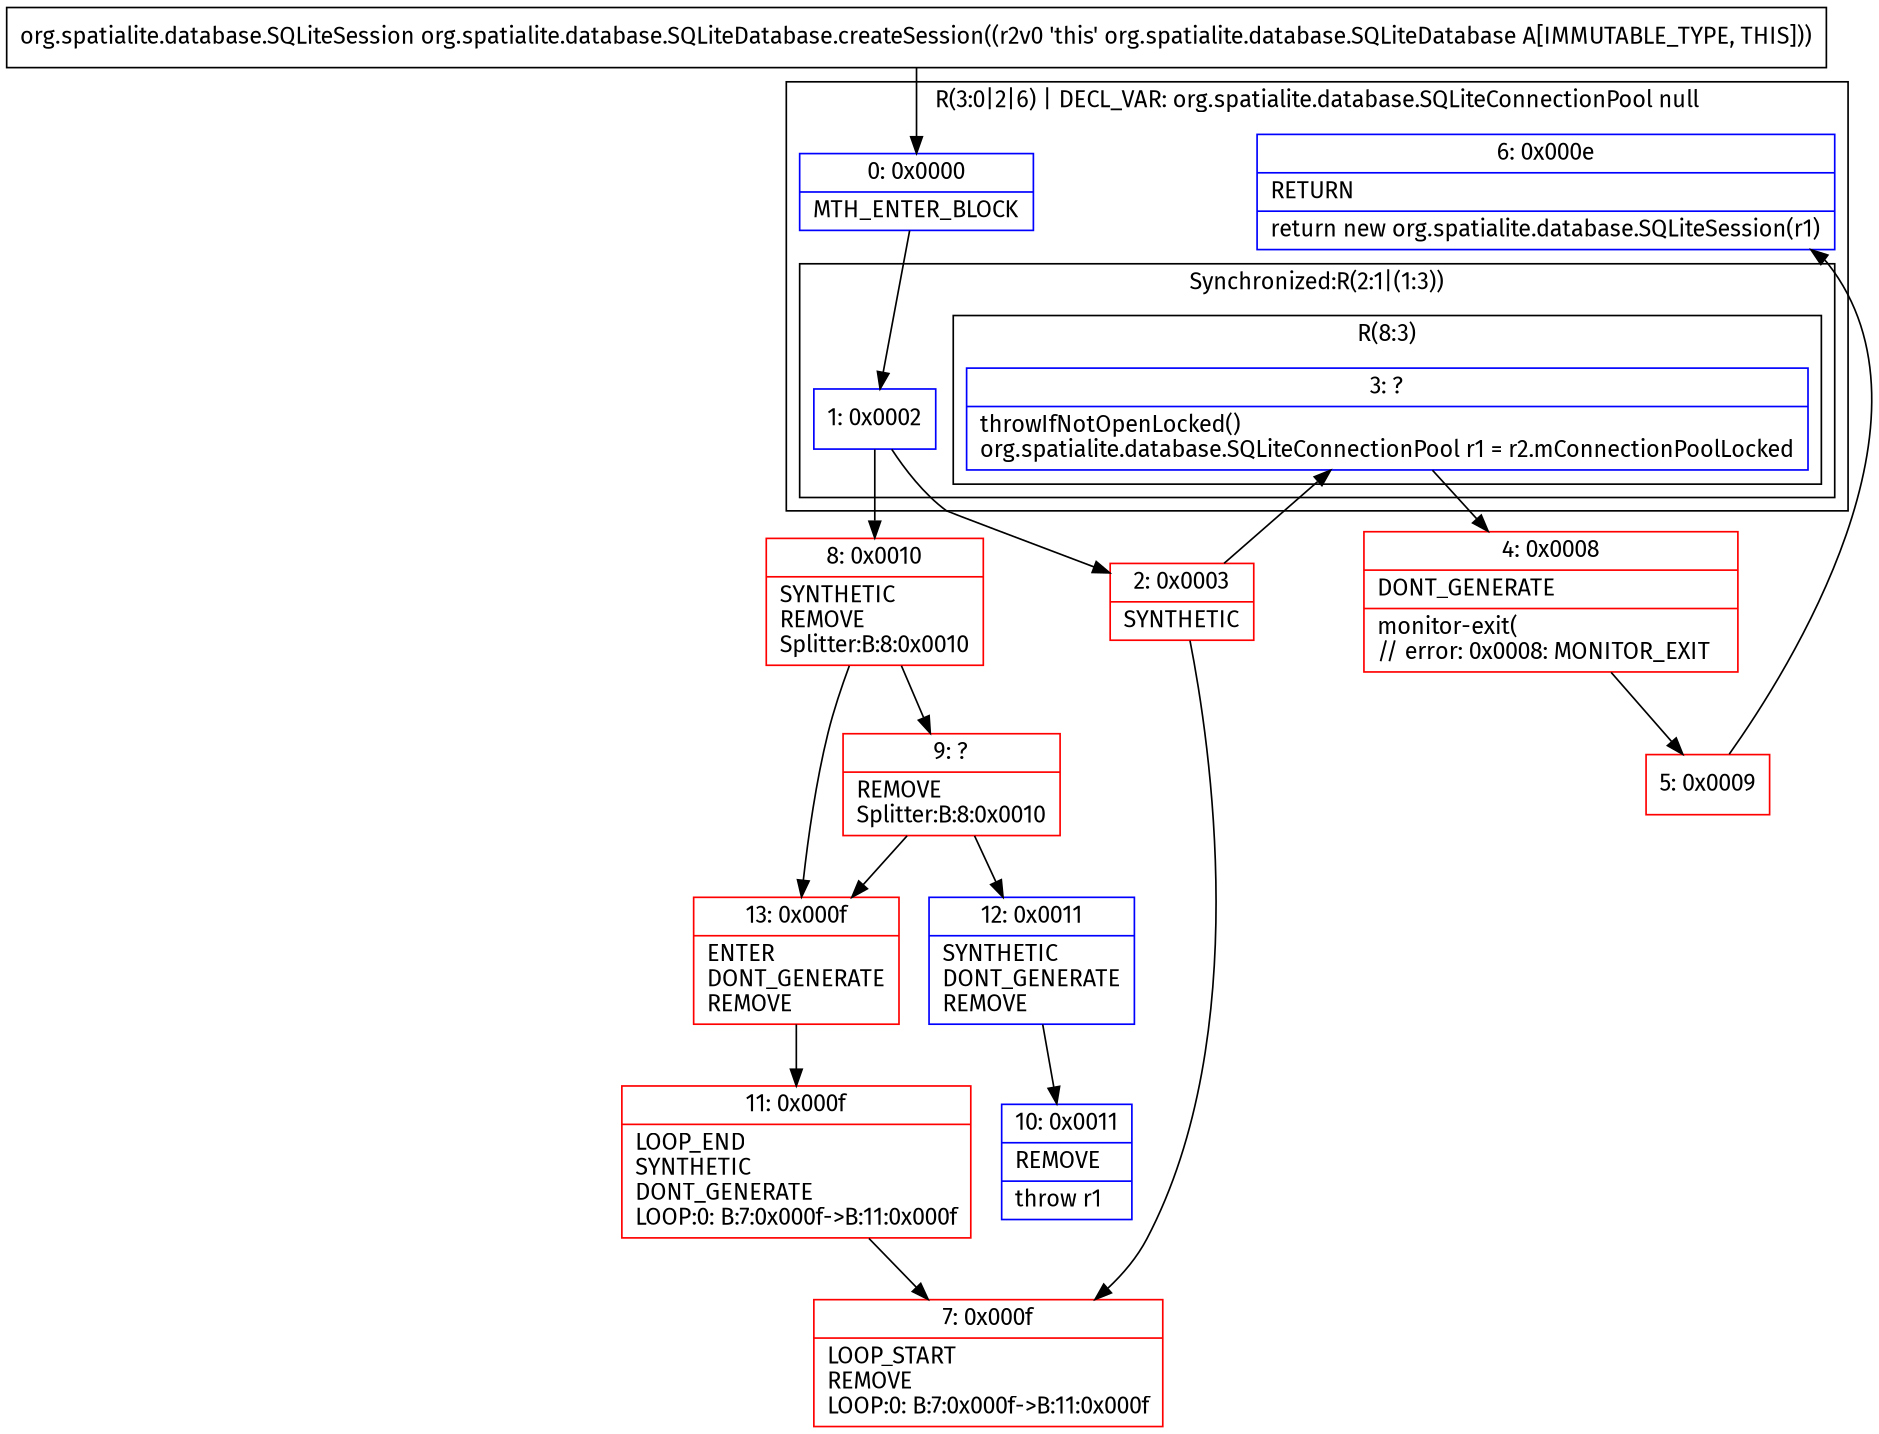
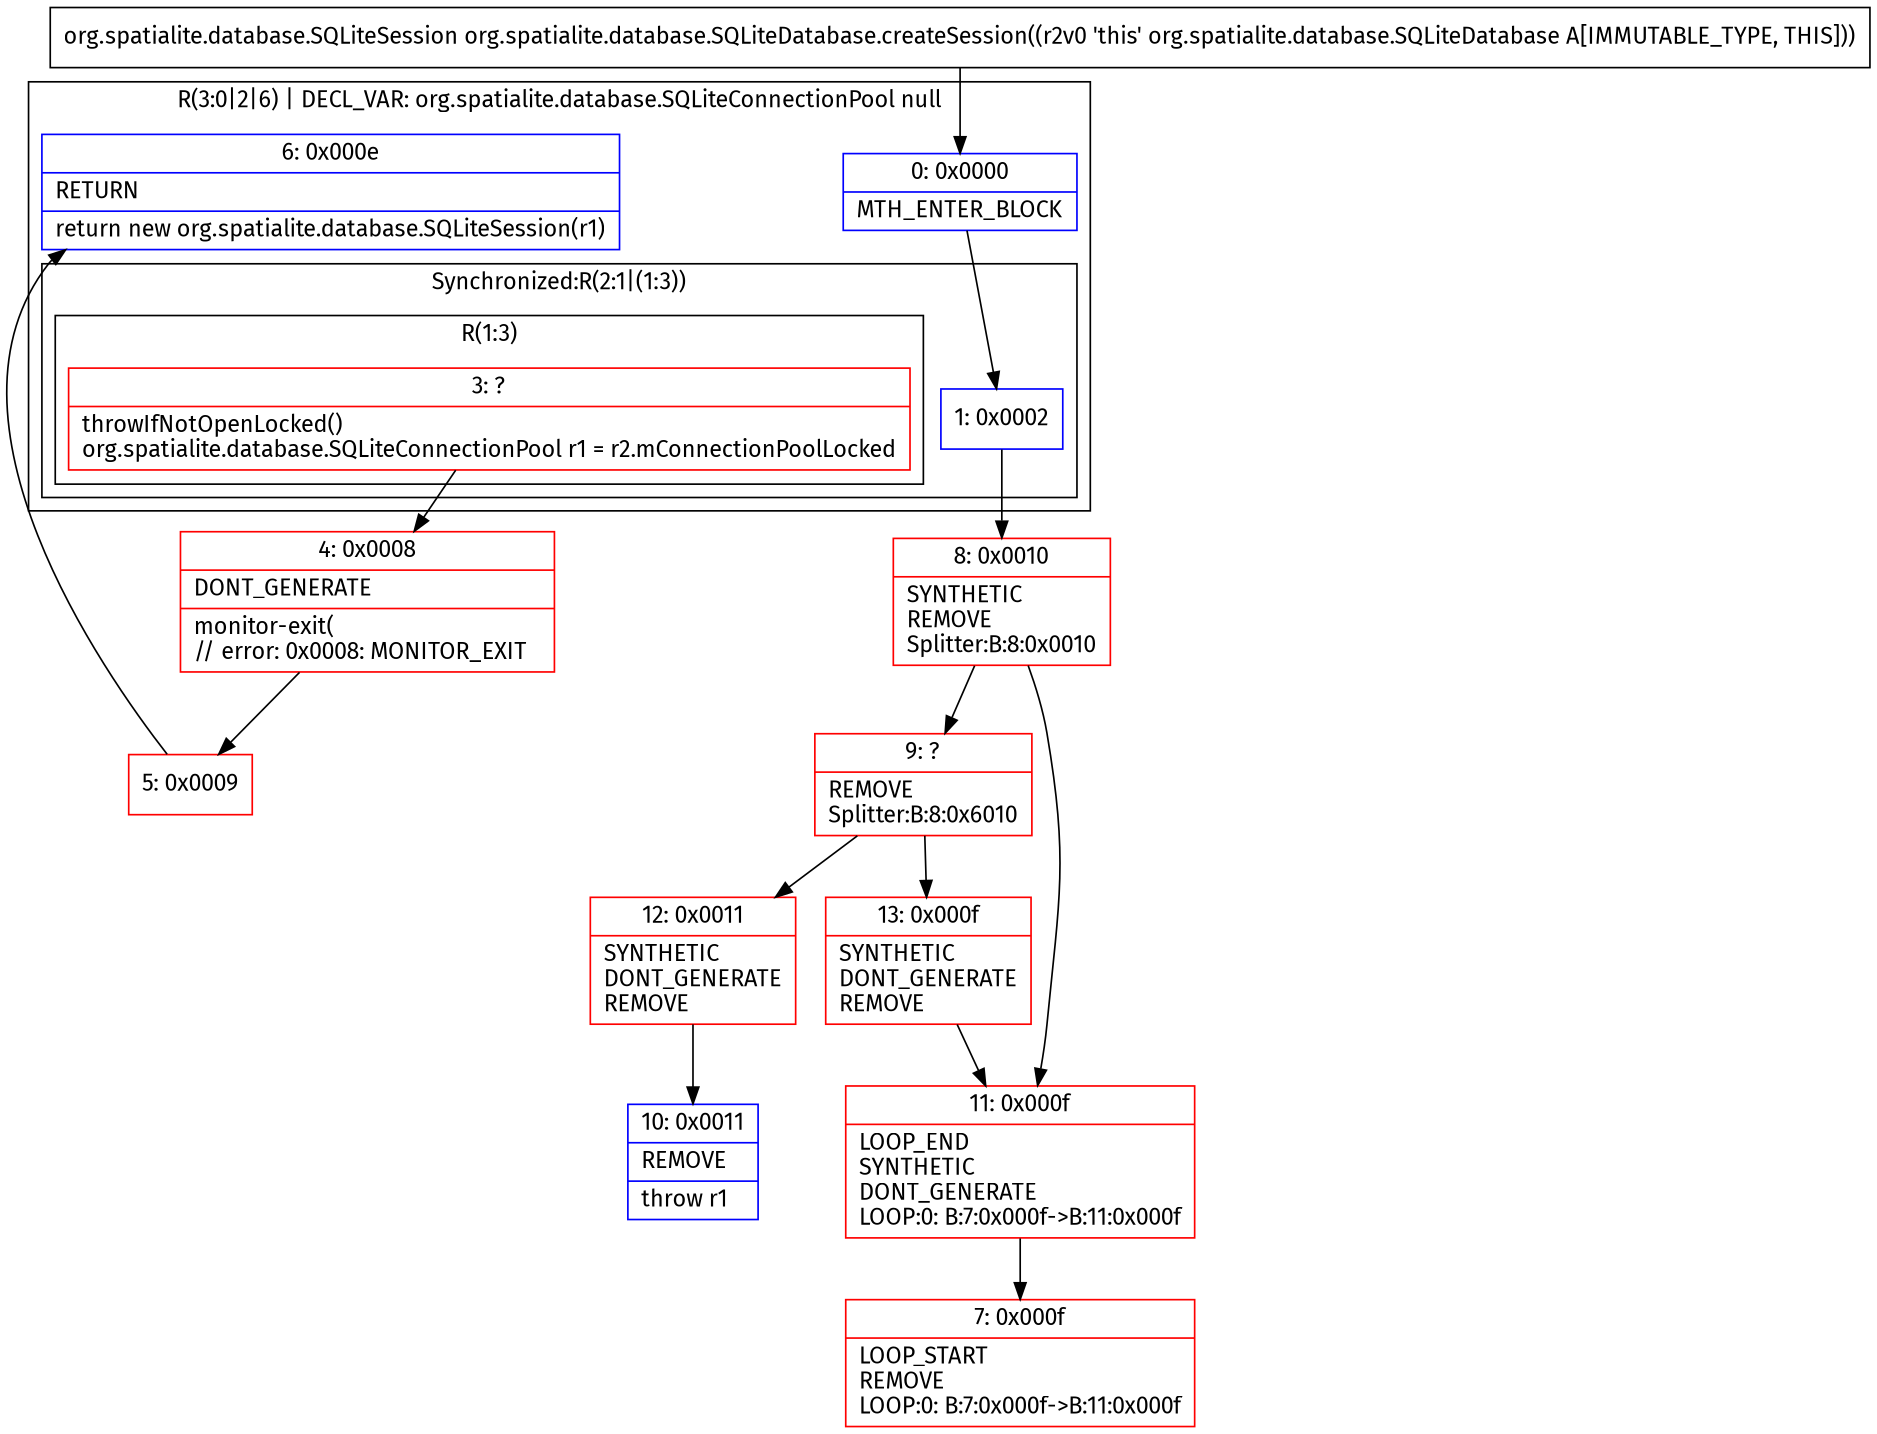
cluster "R(8:3)": label "R(8:3)" -> "R(1:3)"
node "3: ?": color blue -> red
node "2: 0x0003": removed
edge "8: 0x0010" -> "13: 0x000f": now "8: 0x0010" -> "11: 0x000f"
node "9: ?": text "Splitter:B:8:0x0010" -> "Splitter:B:8:0x6010"
node "13: 0x000f": text "ENTER" -> "SYNTHETIC"
node "12: 0x0011": color blue -> red
